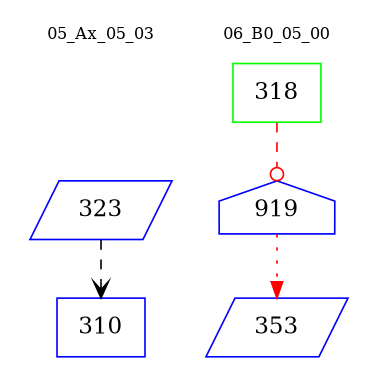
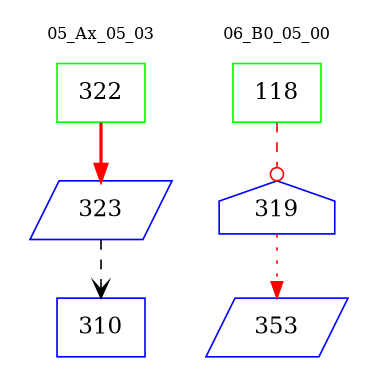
node "322": added
node "318": label "318" -> "118"
node "919": label "919" -> "319"
